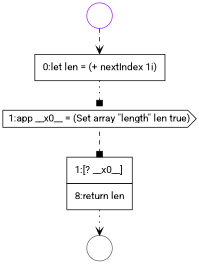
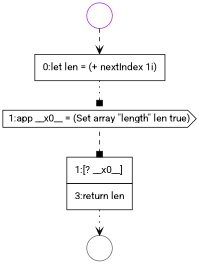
node "1:[? __x0__]": text "8:return len" -> "3:return len"
